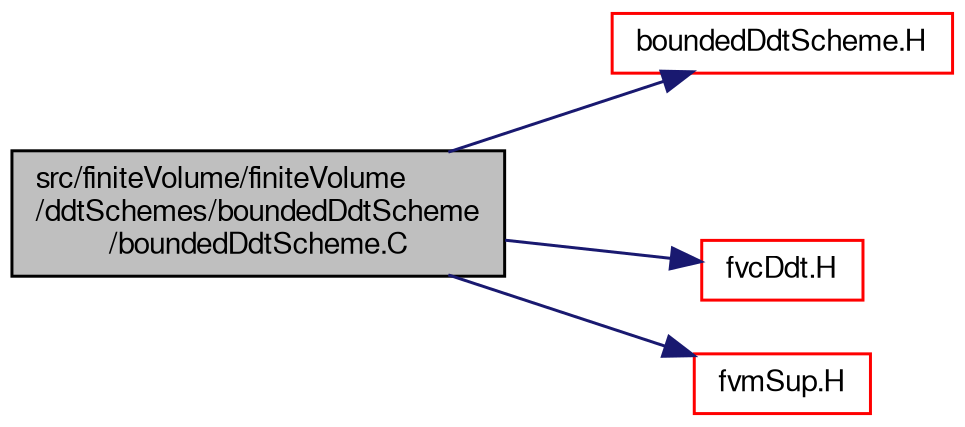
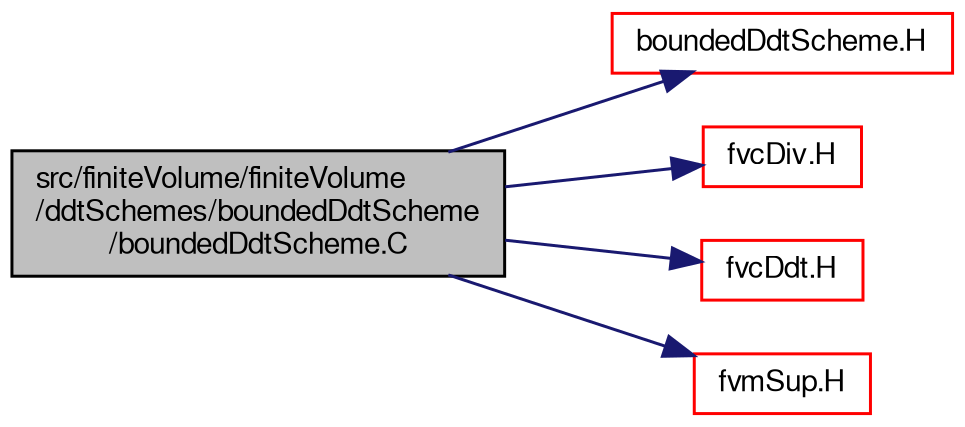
node "fvcDiv.H": added
